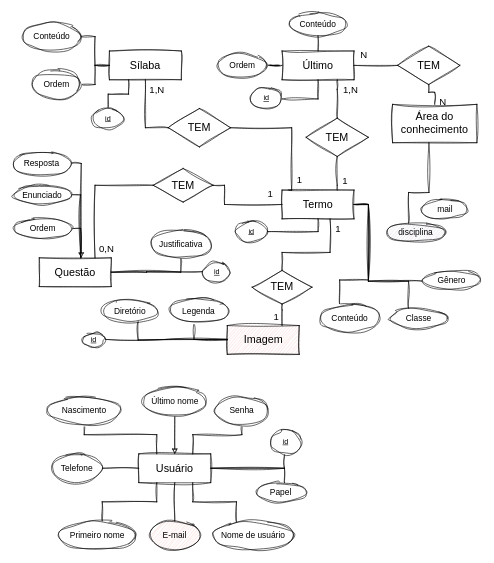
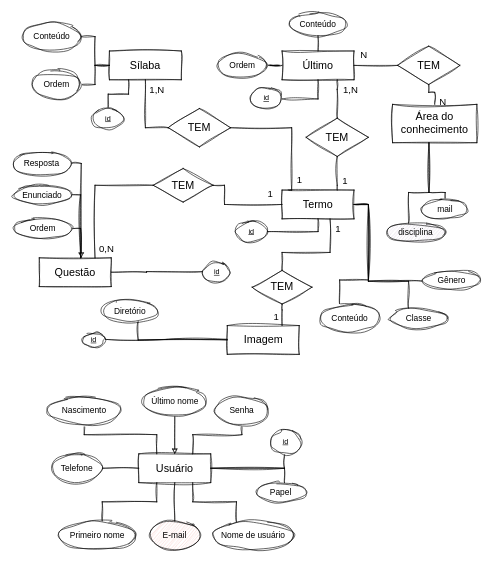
edge "Área do conhecimento" -- "mail": added
node "Justificativa": removed
edge "Justificativa" -- "Questão": removed
node "Legenda": removed
edge "Legenda" -- "Imagem": removed
node "Imagem": fillcolor #f8cecc -> #ffffff
